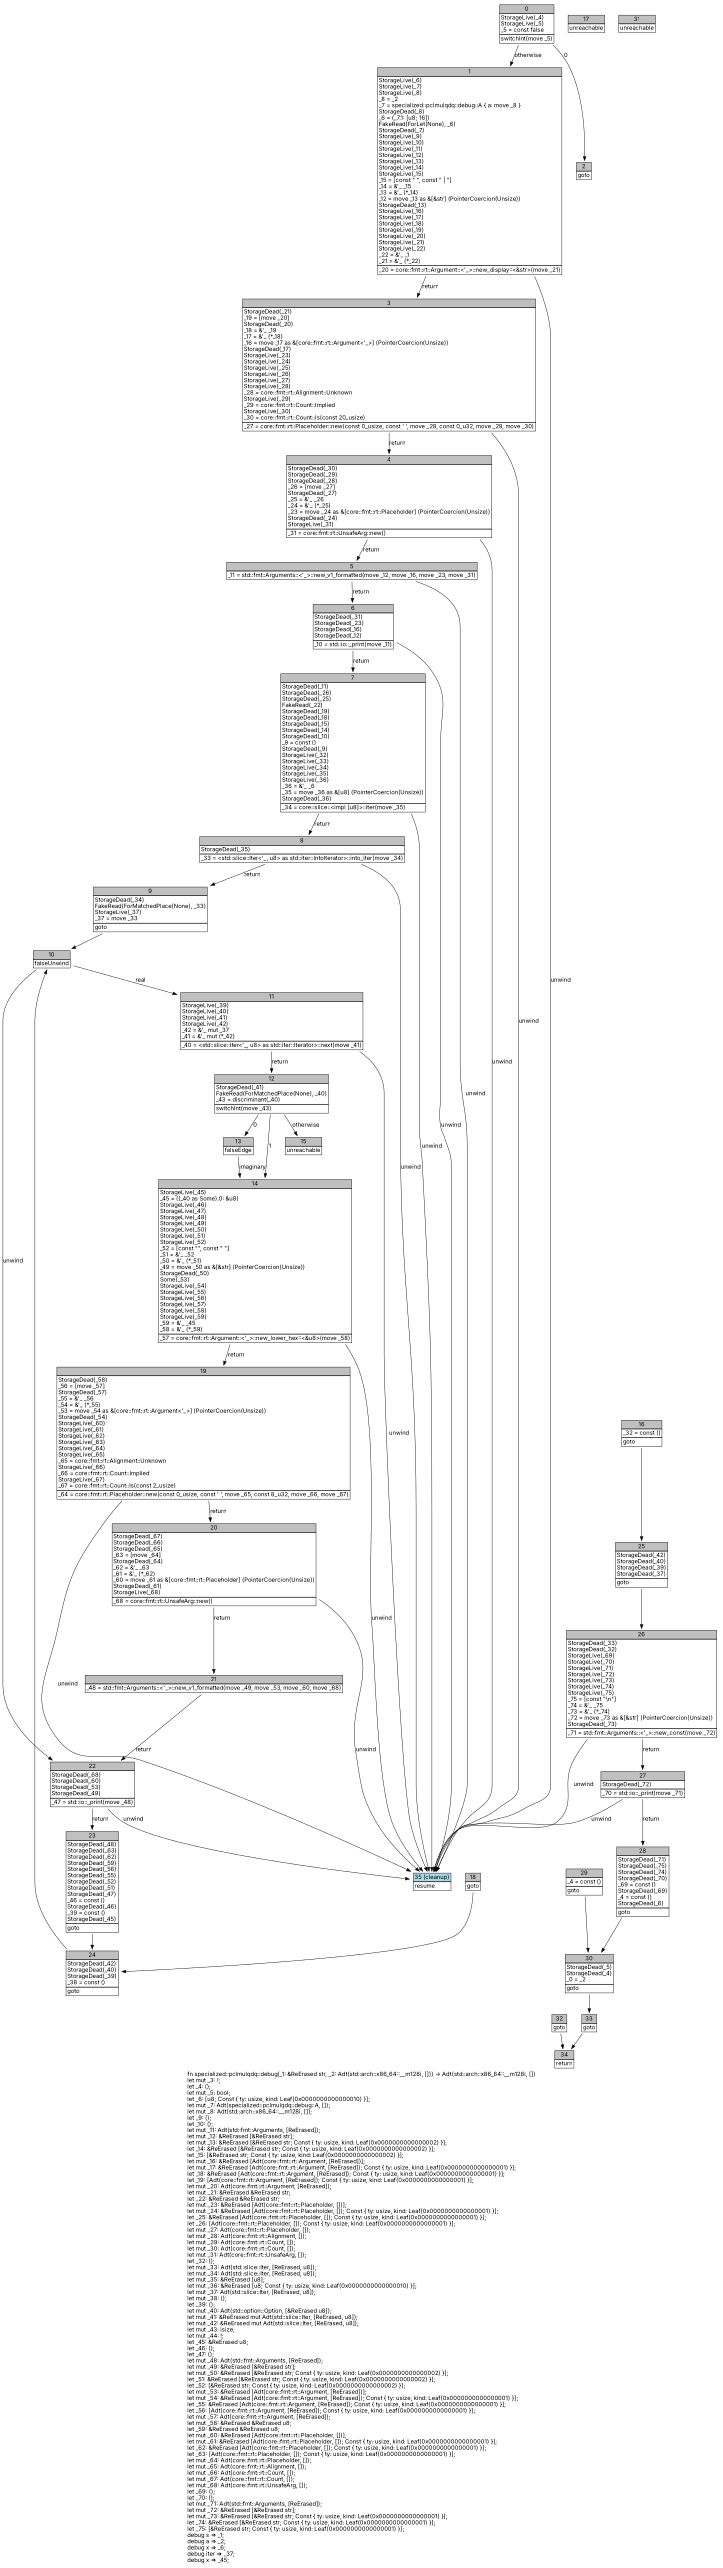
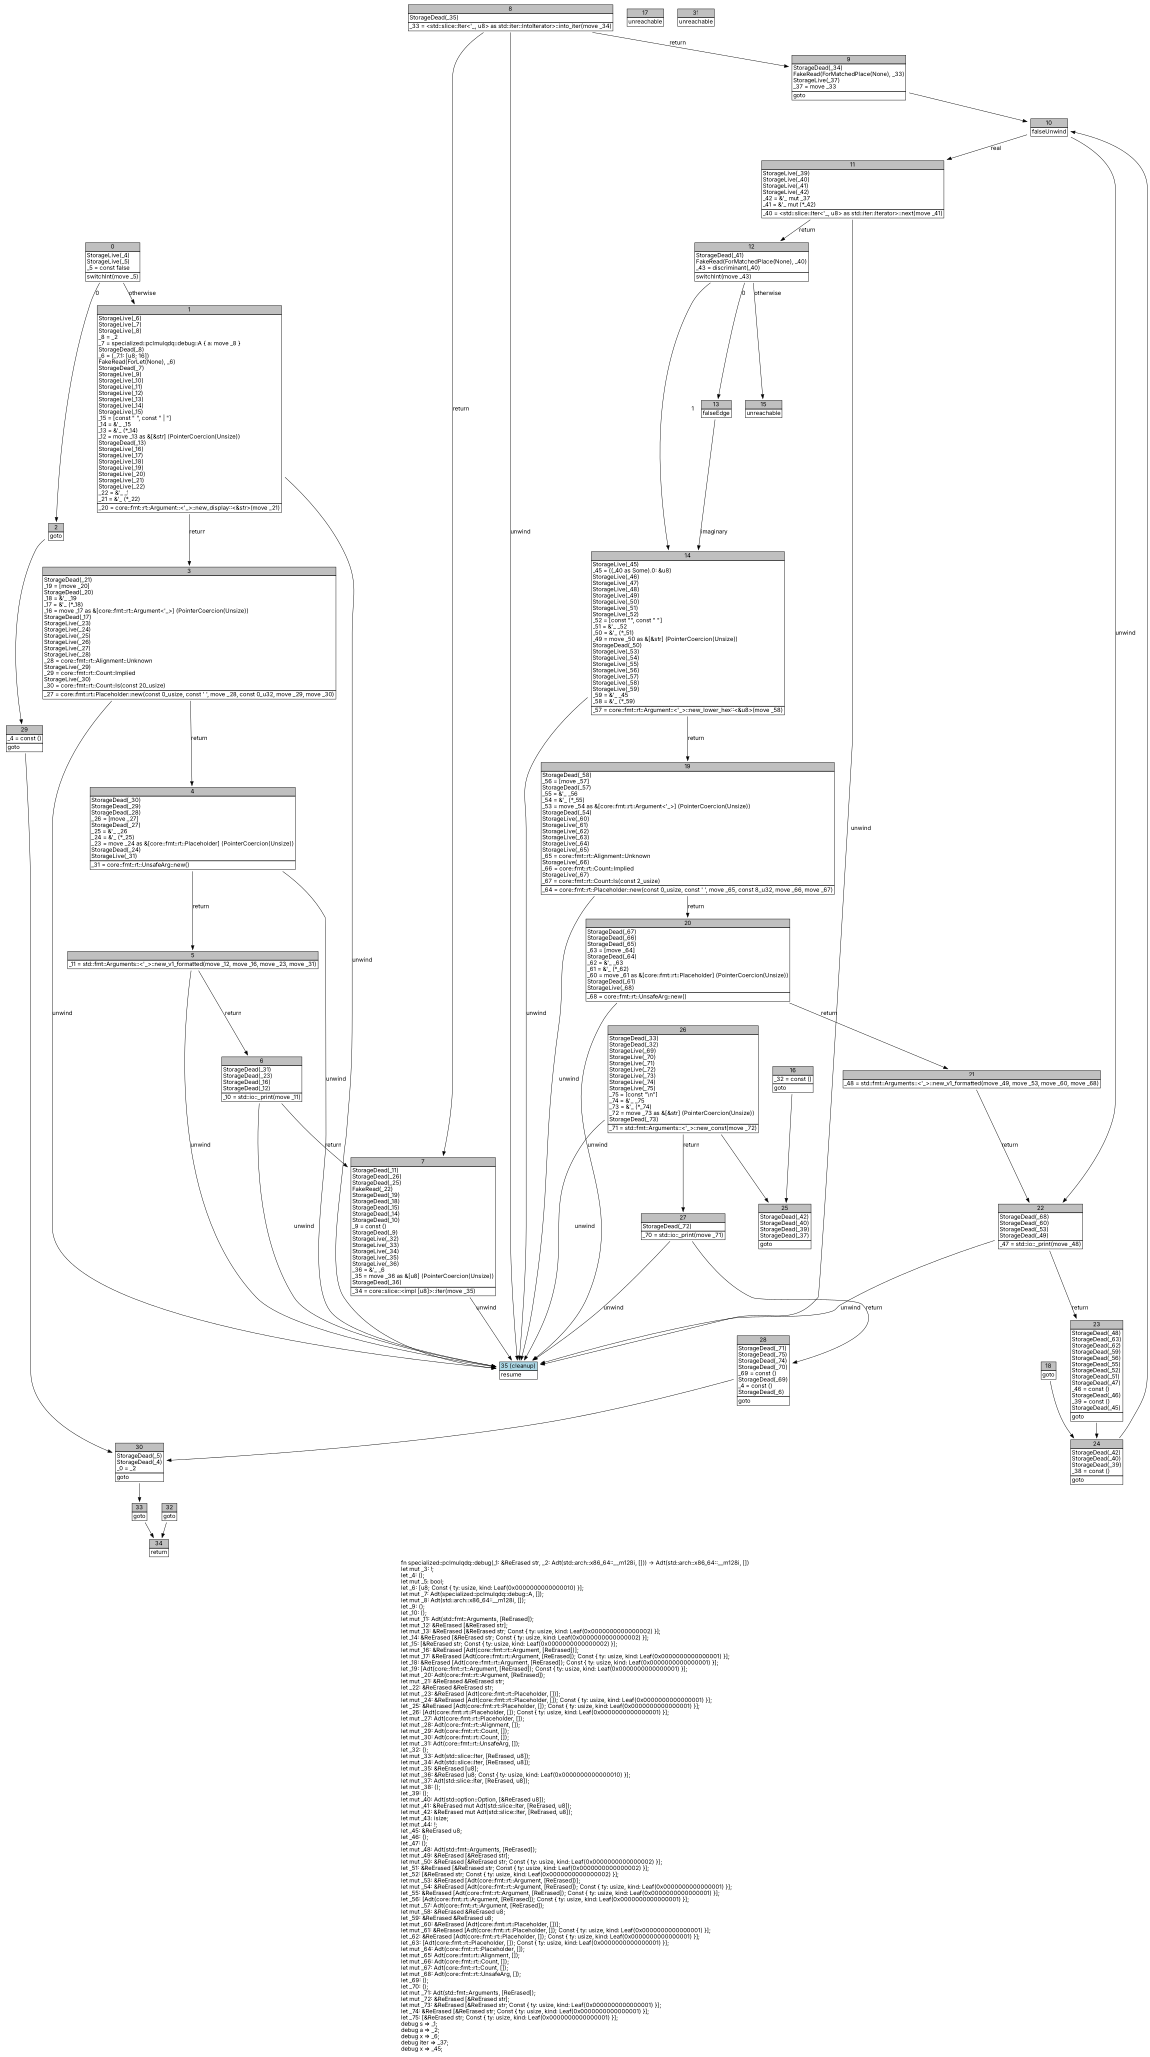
edge "2" -> "29": added
edge "7" -> "8": reversed
node "14": text "Some(_53)" -> "StorageLive(_53)"
edge "25" -> "26": reversed
